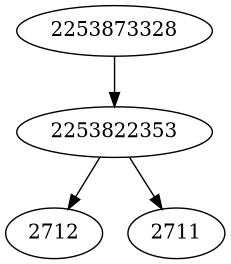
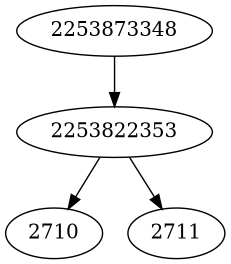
node "2253873328": label "2253873328" -> "2253873348"
node "2712": label "2712" -> "2710"
